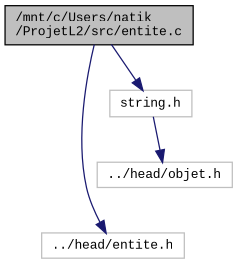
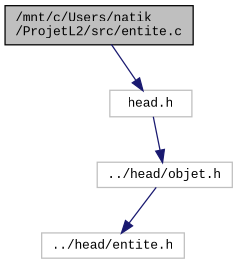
node "string.h": label "string.h" -> "head.h"
edge "/mnt/c/Users/natik /ProjetL2/src/entite.c" -> "../head/entite.h": now "../head/objet.h" -> "../head/entite.h"
